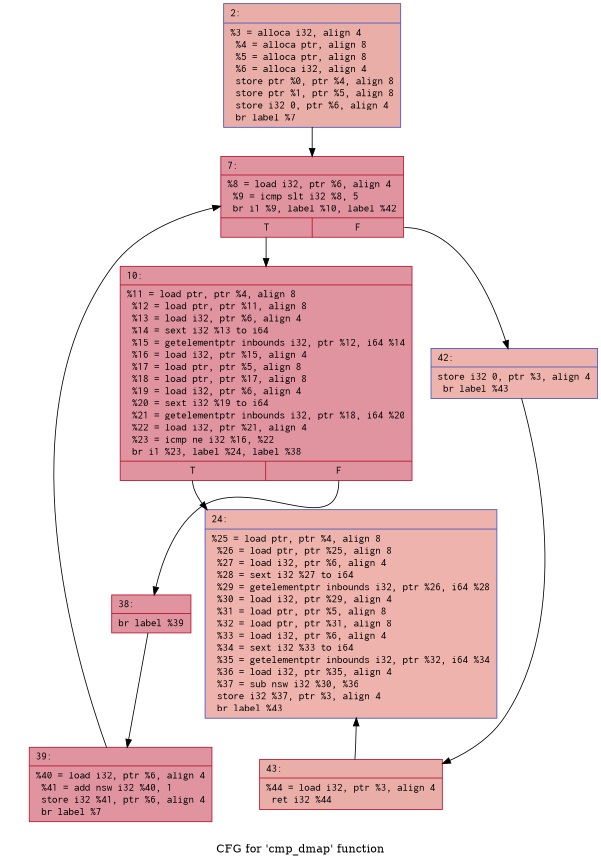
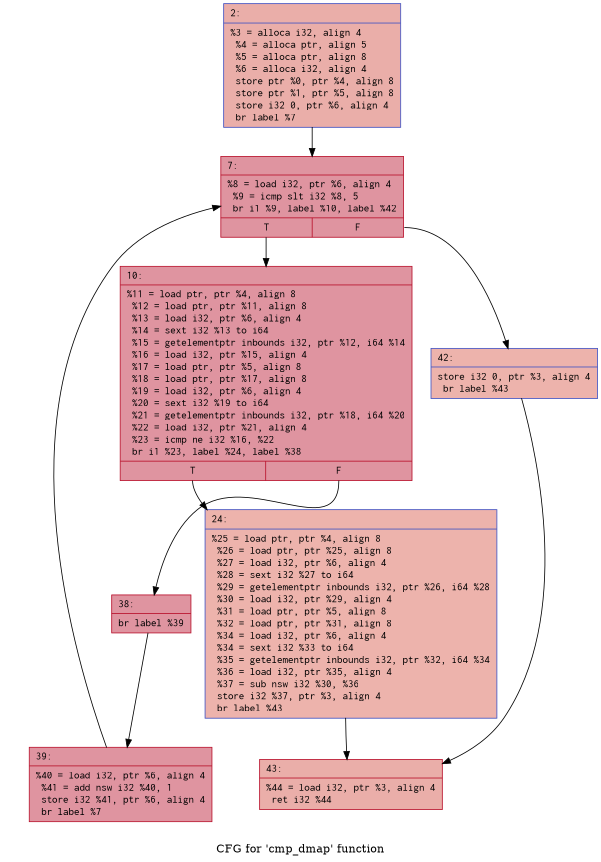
node "2:": text "%4 = alloca ptr, align 8" -> "%4 = alloca ptr, align 5"
node "24:": text "%33 = load i32, ptr %6, align 4" -> "%34 = load i32, ptr %6, align 4"
edge "43:" -> "24:": reversed
